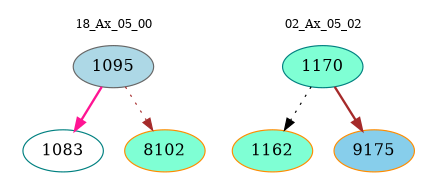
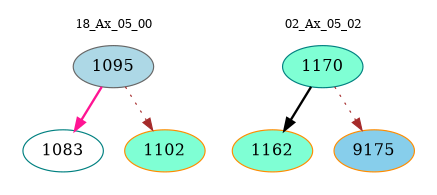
edge "1170" -> "1162": style dotted -> bold
edge "1170" -> "9175": style bold -> dotted
node "8102": label "8102" -> "1102"
